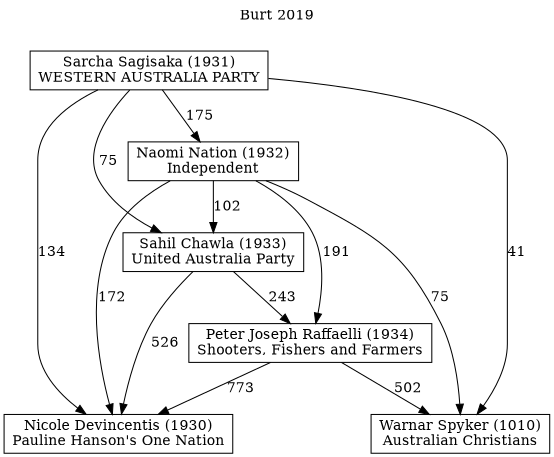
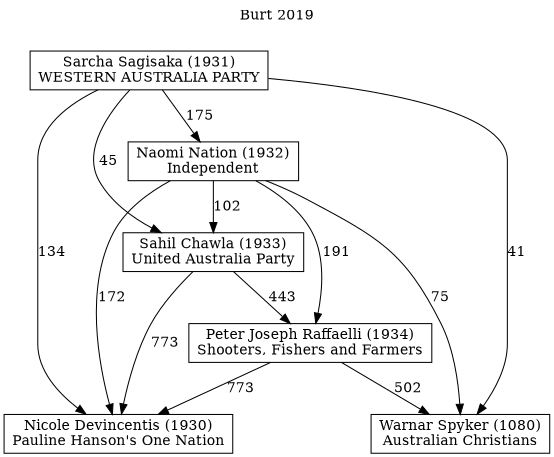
edge "Sarcha Sagisaka (1931) WESTERN AUSTRALIA PARTY" -> "Sahil Chawla (1933) United Australia Party": label "75" -> "45"
edge "Sahil Chawla (1933) United Australia Party" -> "Peter Joseph Raffaelli (1934) Shooters, Fishers and Farmers": label "243" -> "443"
edge "Sahil Chawla (1933) United Australia Party" -> "Nicole Devincentis (1930) Pauline Hanson's One Nation": label "526" -> "773"
node "Warnar Spyker (1010) Australian Christians": label "Warnar Spyker (1010) Australian Christians" -> "Warnar Spyker (1080) Australian Christians"
